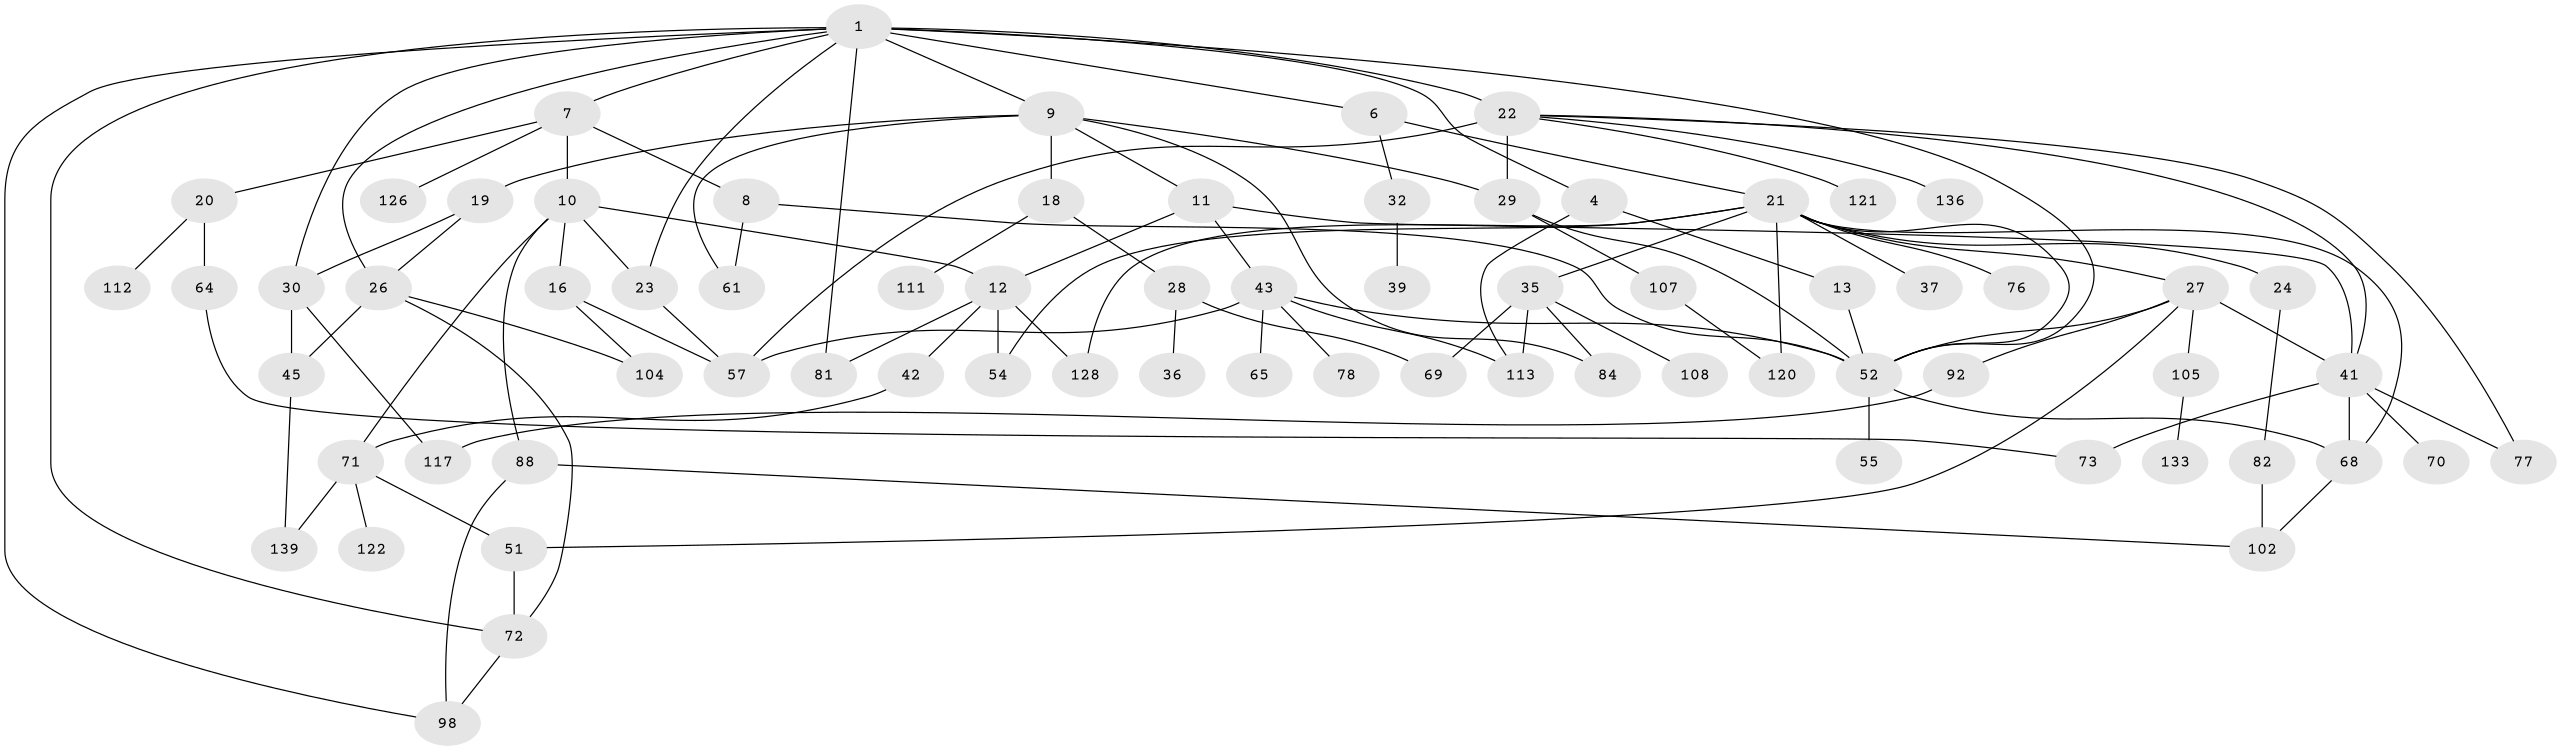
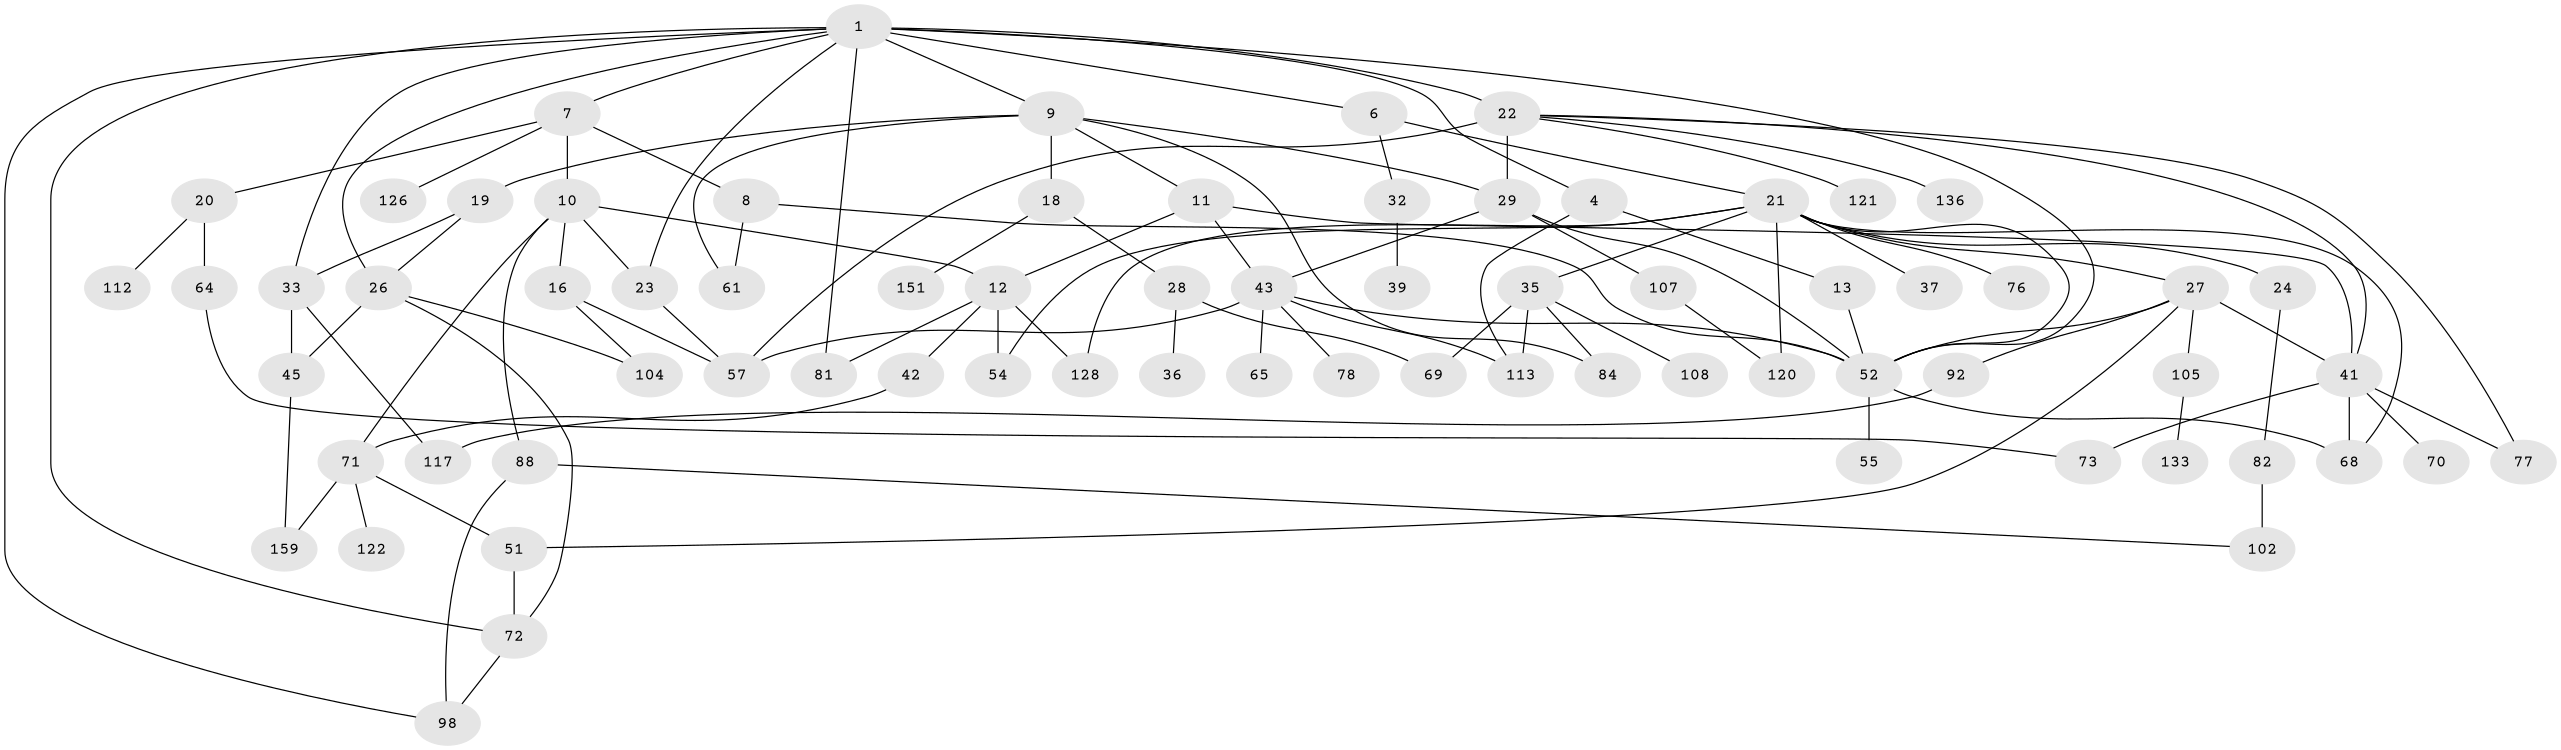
edge "29" -- "43": added
node "30": label "30" -> "33"
node "111": label "111" -> "151"
edge "68" -- "102": removed
node "139": label "139" -> "159"
